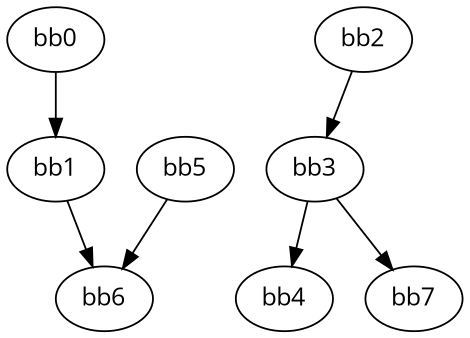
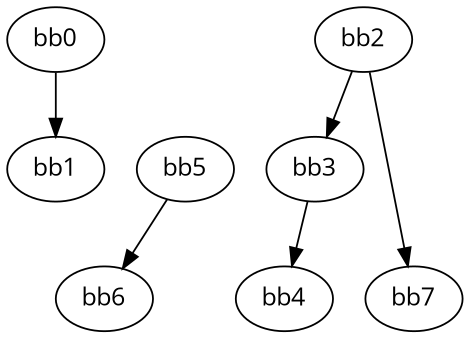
edge "bb1" -> "bb6": removed
edge "bb3" -> "bb7": now "bb2" -> "bb7"
